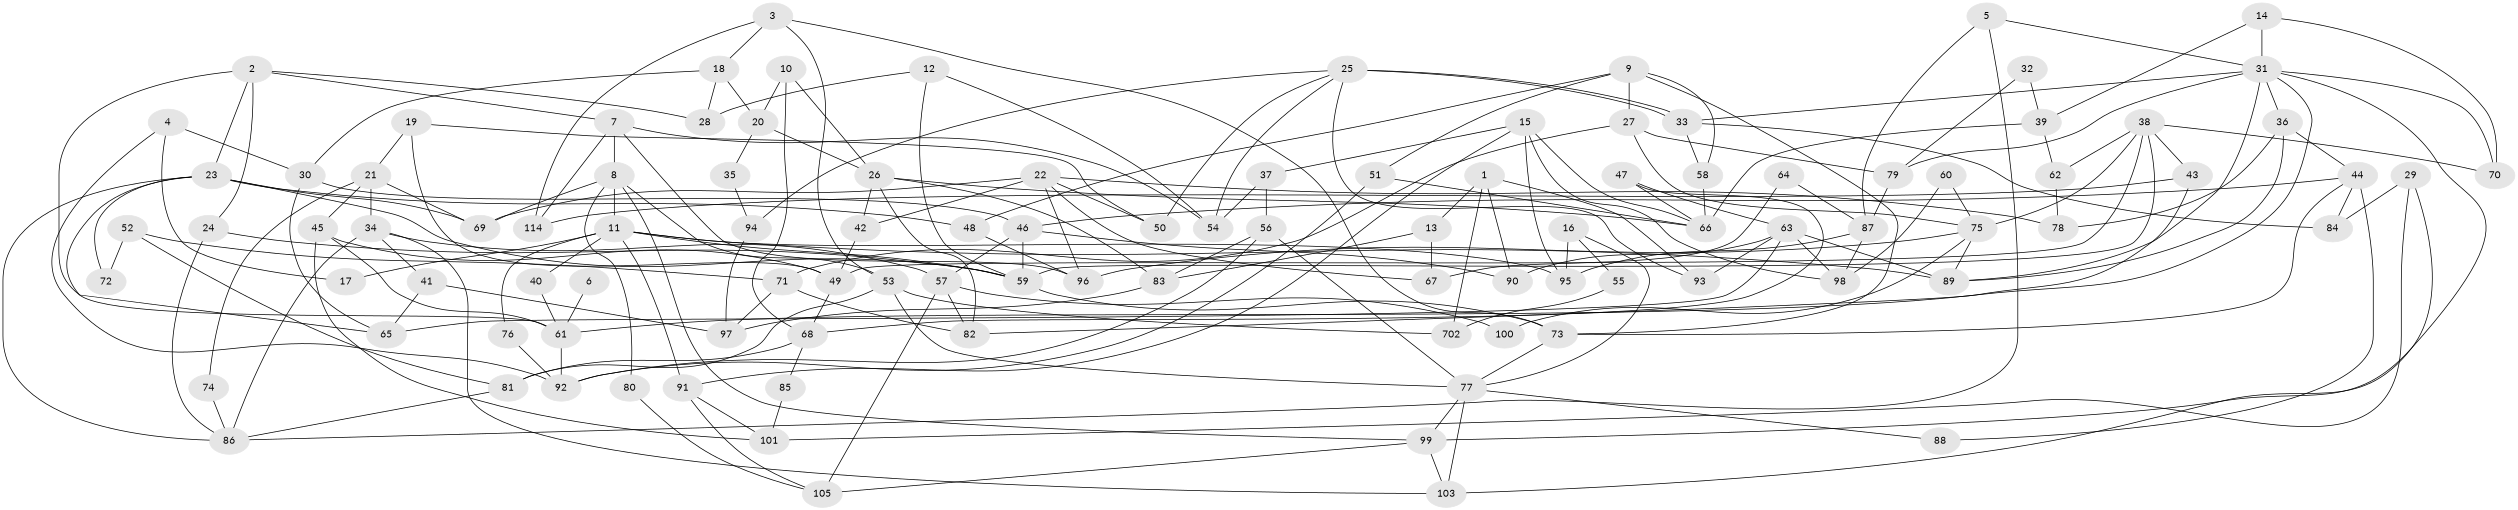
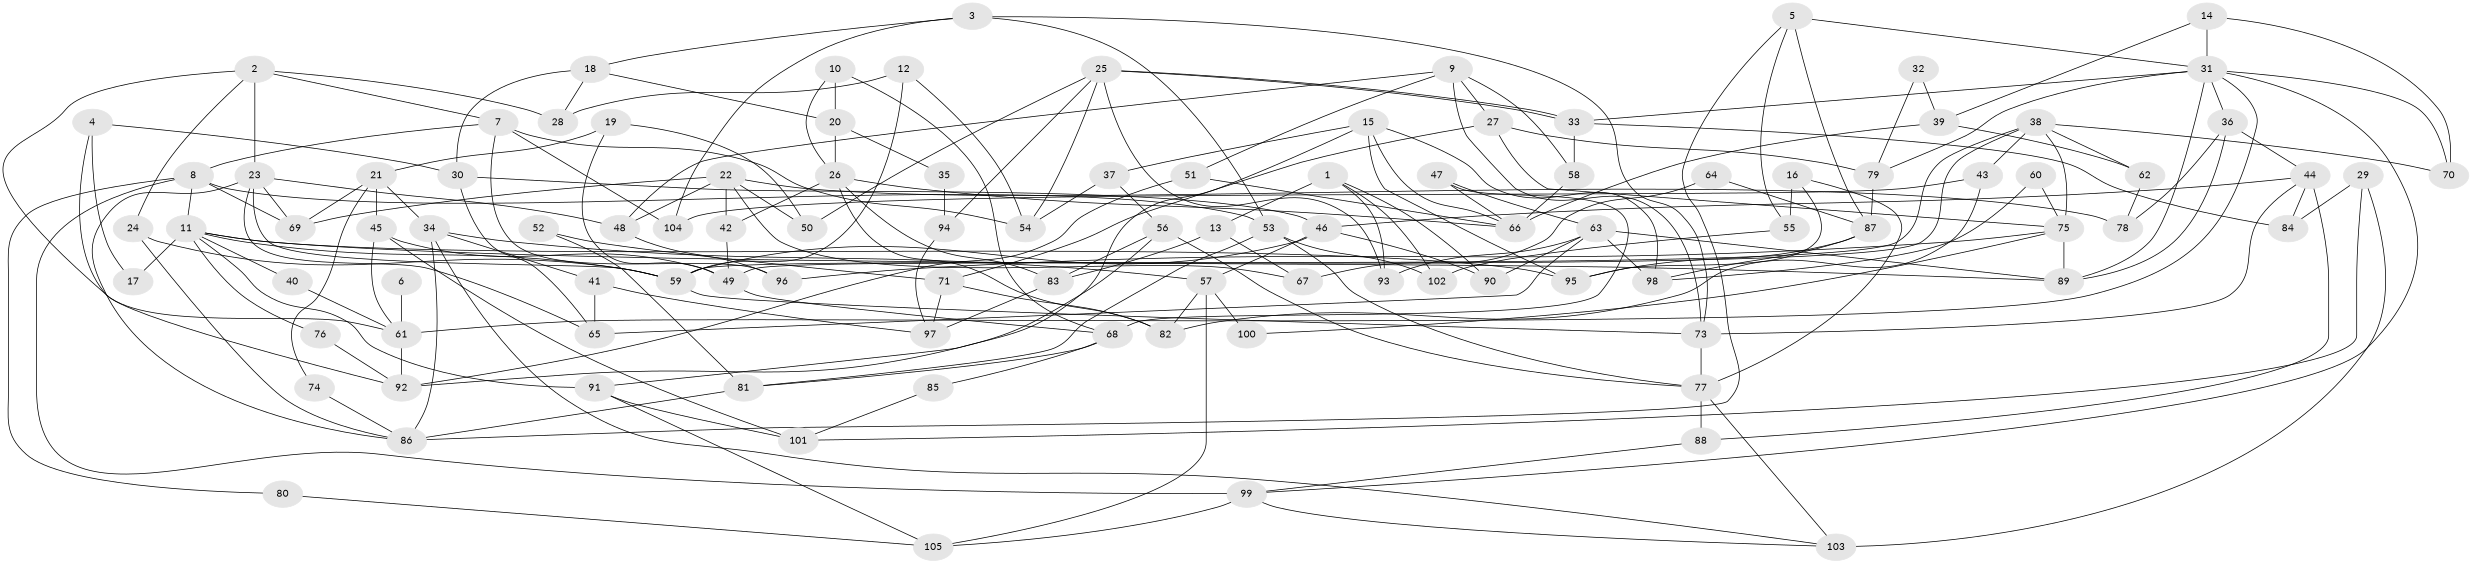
edge "5" -- "55": added
node "114": label "114" -> "104"
edge "22" -- "96": now "22" -- "48"
node "72": removed
node "702": label "702" -> "102"
edge "77" -- "99": now "88" -- "99"
